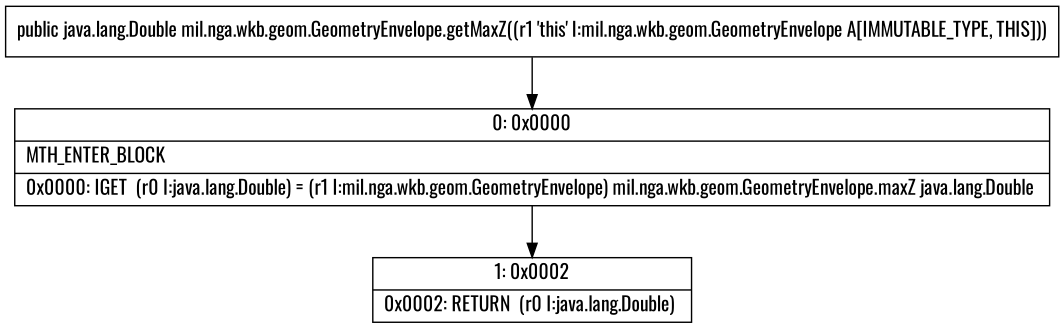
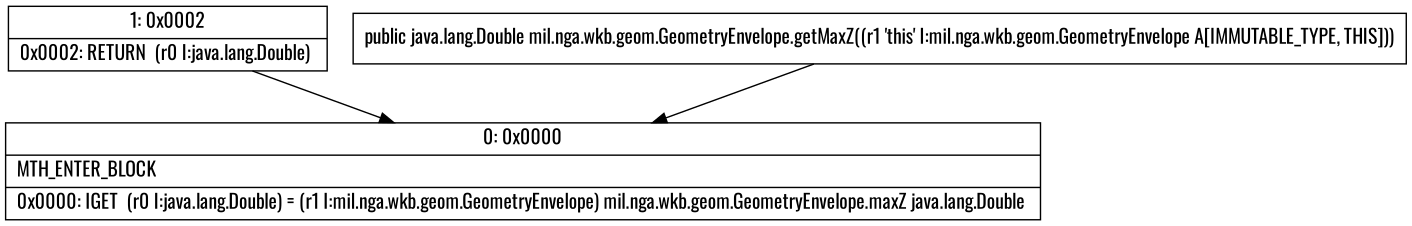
edge "0: 0x0000" -> "1: 0x0002": reversed
